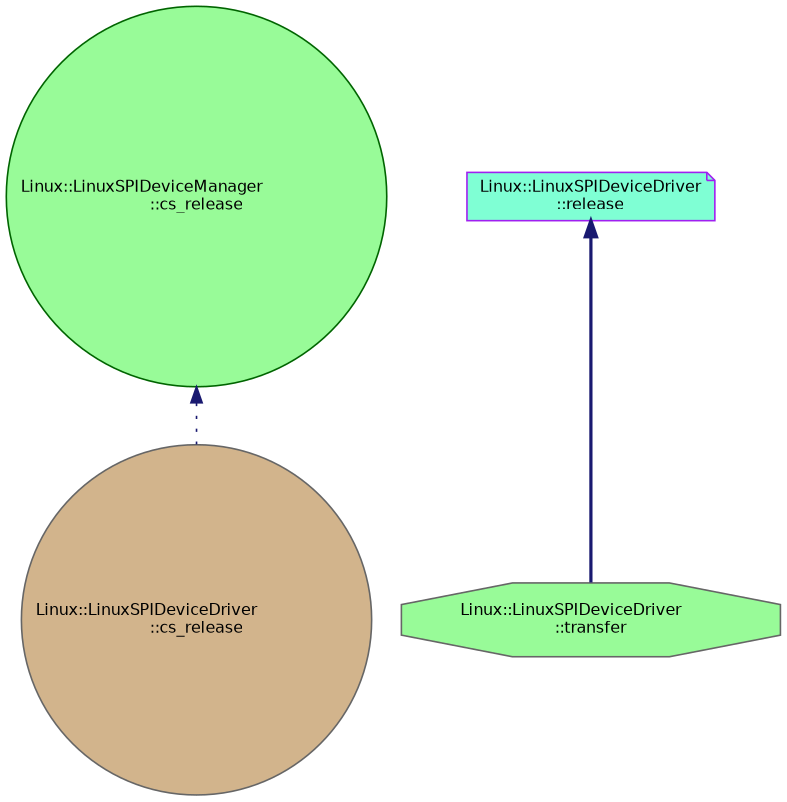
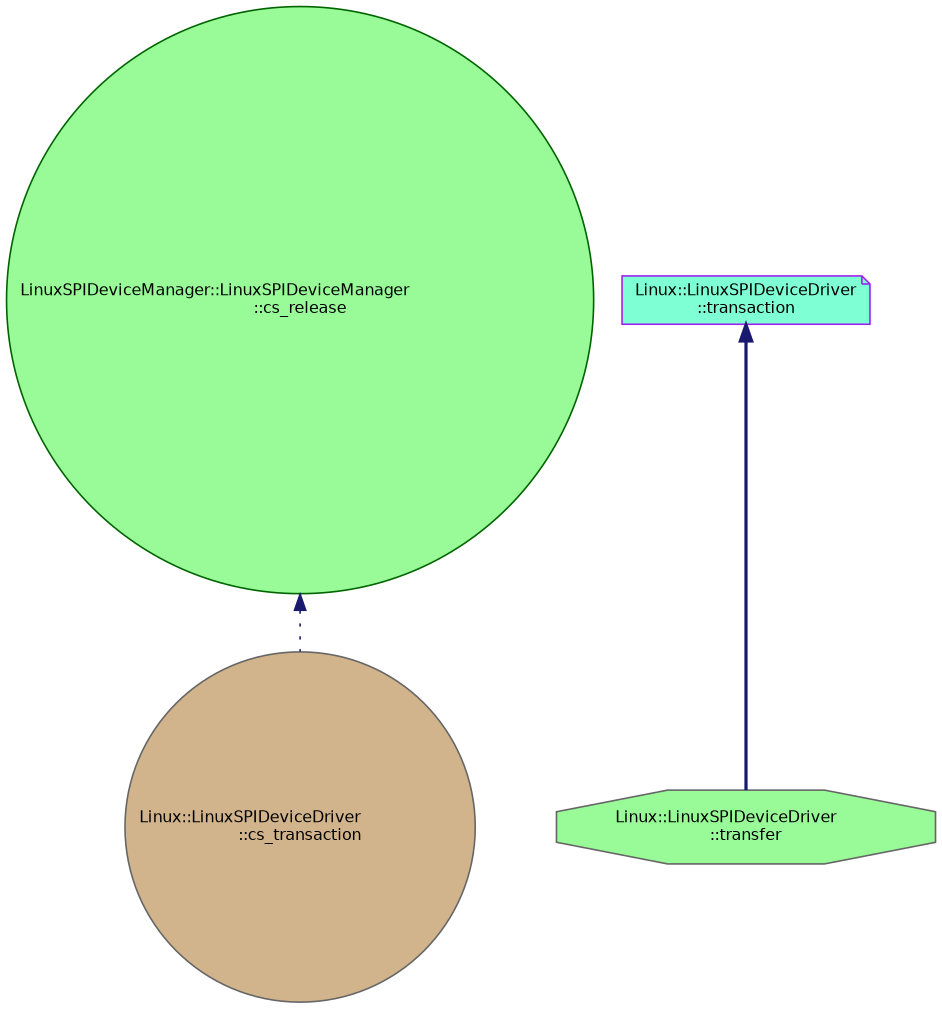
node "Linux::LinuxSPIDeviceManager ::cs_release": label "Linux::LinuxSPIDeviceManager ::cs_release" -> "LinuxSPIDeviceManager::LinuxSPIDeviceManager ::cs_release"
node "Linux::LinuxSPIDeviceDriver ::release": label "Linux::LinuxSPIDeviceDriver ::release" -> "Linux::LinuxSPIDeviceDriver ::transaction"
node "Linux::LinuxSPIDeviceDriver ::cs_release": label "Linux::LinuxSPIDeviceDriver ::cs_release" -> "Linux::LinuxSPIDeviceDriver ::cs_transaction"
